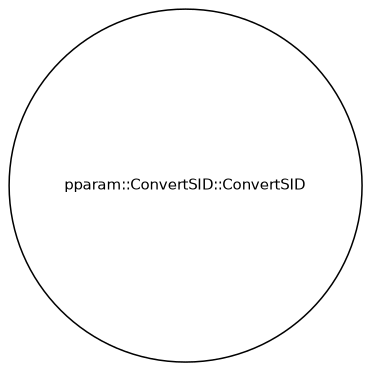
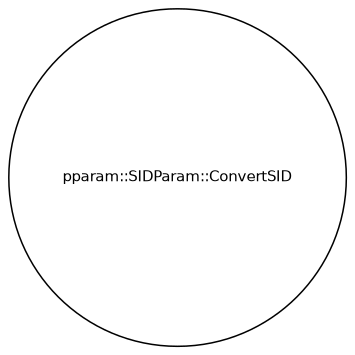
node "pparam::ConvertSID::ConvertSID": label "pparam::ConvertSID::ConvertSID" -> "pparam::SIDParam::ConvertSID"
